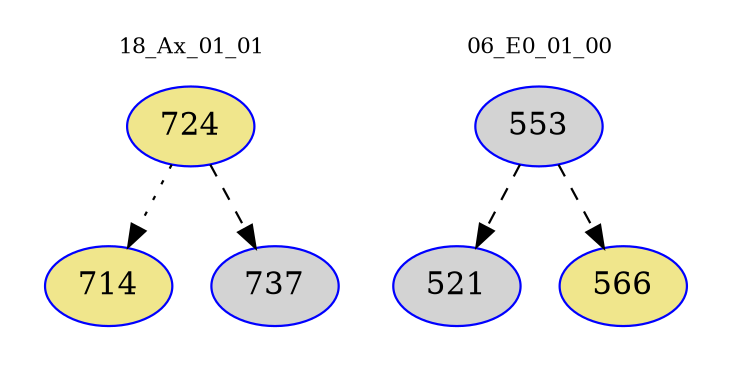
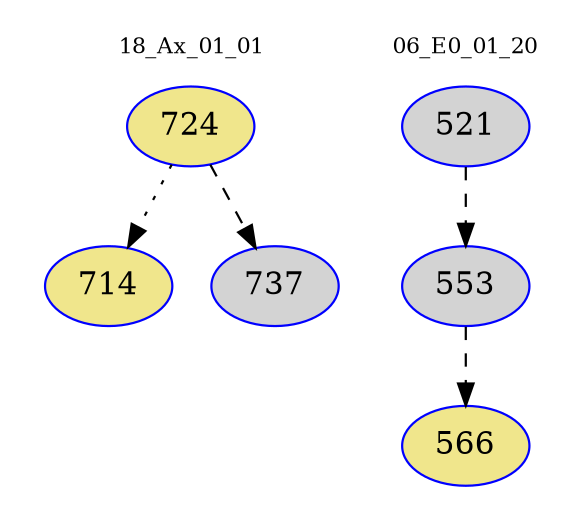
cluster "06_E0_01_00": label "06_E0_01_00" -> "06_E0_01_20"
edge "553" -> "521": reversed
